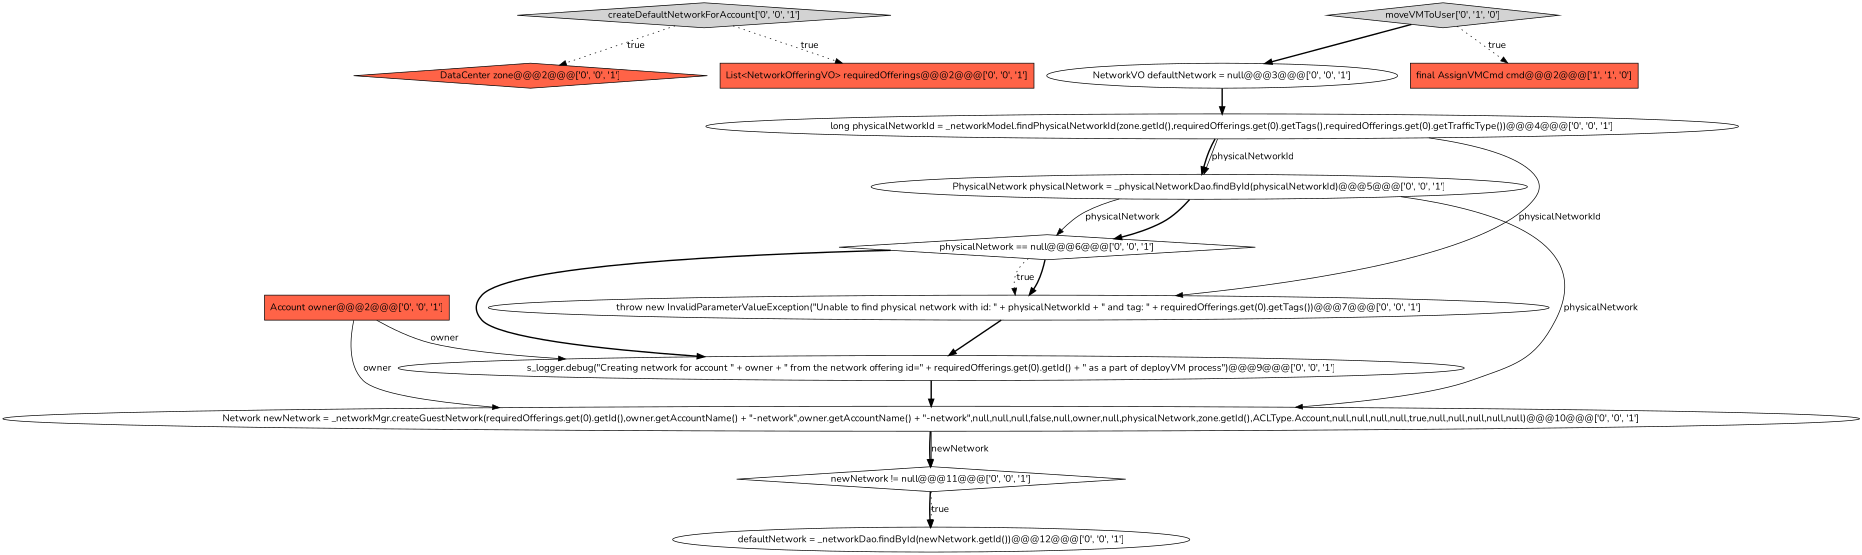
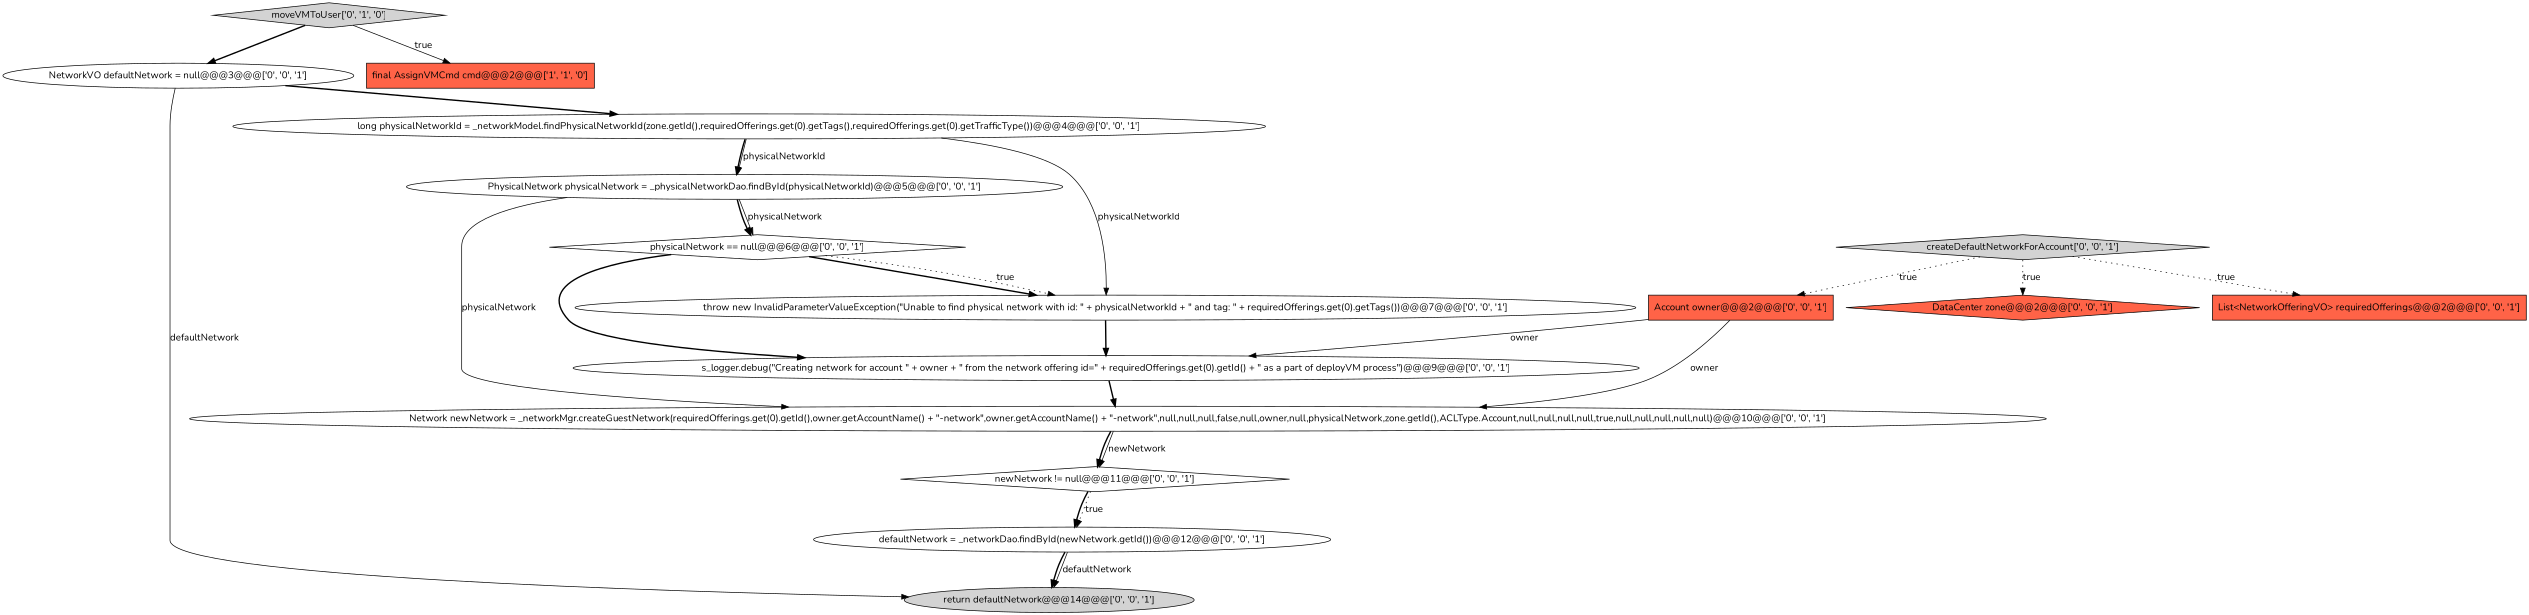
edge "moveVMToUser['0', '1', '0']" -> "final AssignVMCmd cmd@@@2@@@['1', '1', '0']": style dotted -> solid
edge "createDefaultNetworkForAccount['0', '0', '1']" -> "Account owner@@@2@@@['0', '0', '1']": added, label "true"
node "return defaultNetwork@@@14@@@['0', '0', '1']": added
